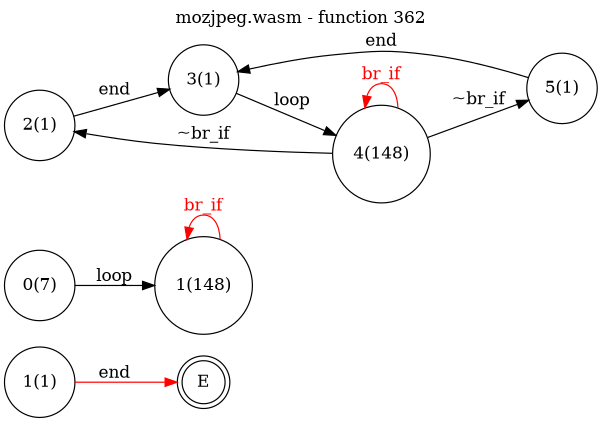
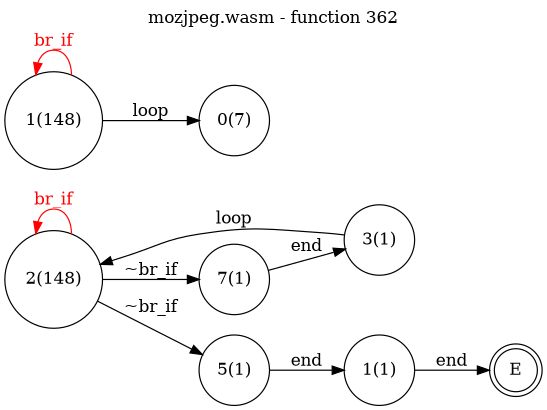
edge "5(1)" -> "3(1)": now "5(1)" -> "1(1)"
node "2(1)": label "2(1)" -> "7(1)"
node "4(148)": label "4(148)" -> "2(148)"
edge "0(7)" -> "1(148)": reversed
edge "1(1)" -> "E": color red -> black
